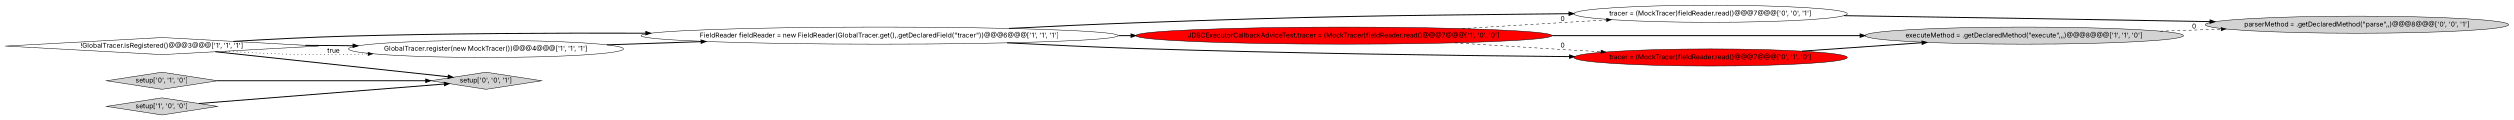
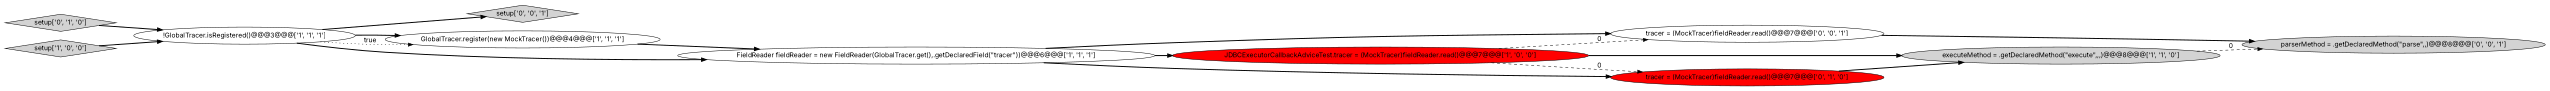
node "!GlobalTracer.isRegistered()@@@3@@@['1', '1', '1']": shape diamond -> ellipse
edge "setup['0', '1', '0']" -> "setup['0', '0', '1']": now "setup['0', '1', '0']" -> "!GlobalTracer.isRegistered()@@@3@@@['1', '1', '1']"
edge "setup['1', '0', '0']" -> "setup['0', '0', '1']": now "setup['1', '0', '0']" -> "!GlobalTracer.isRegistered()@@@3@@@['1', '1', '1']"
